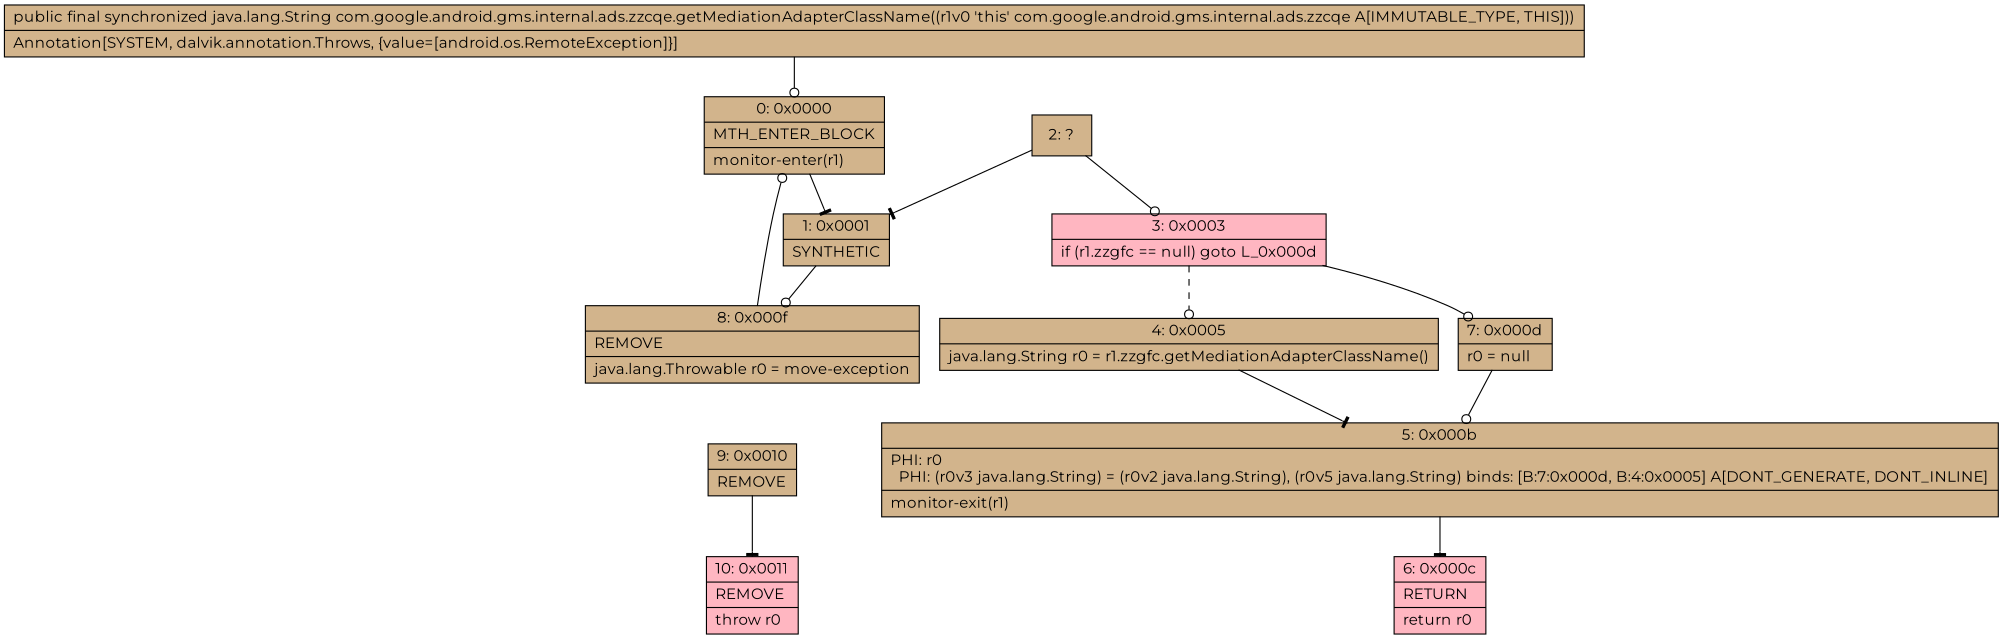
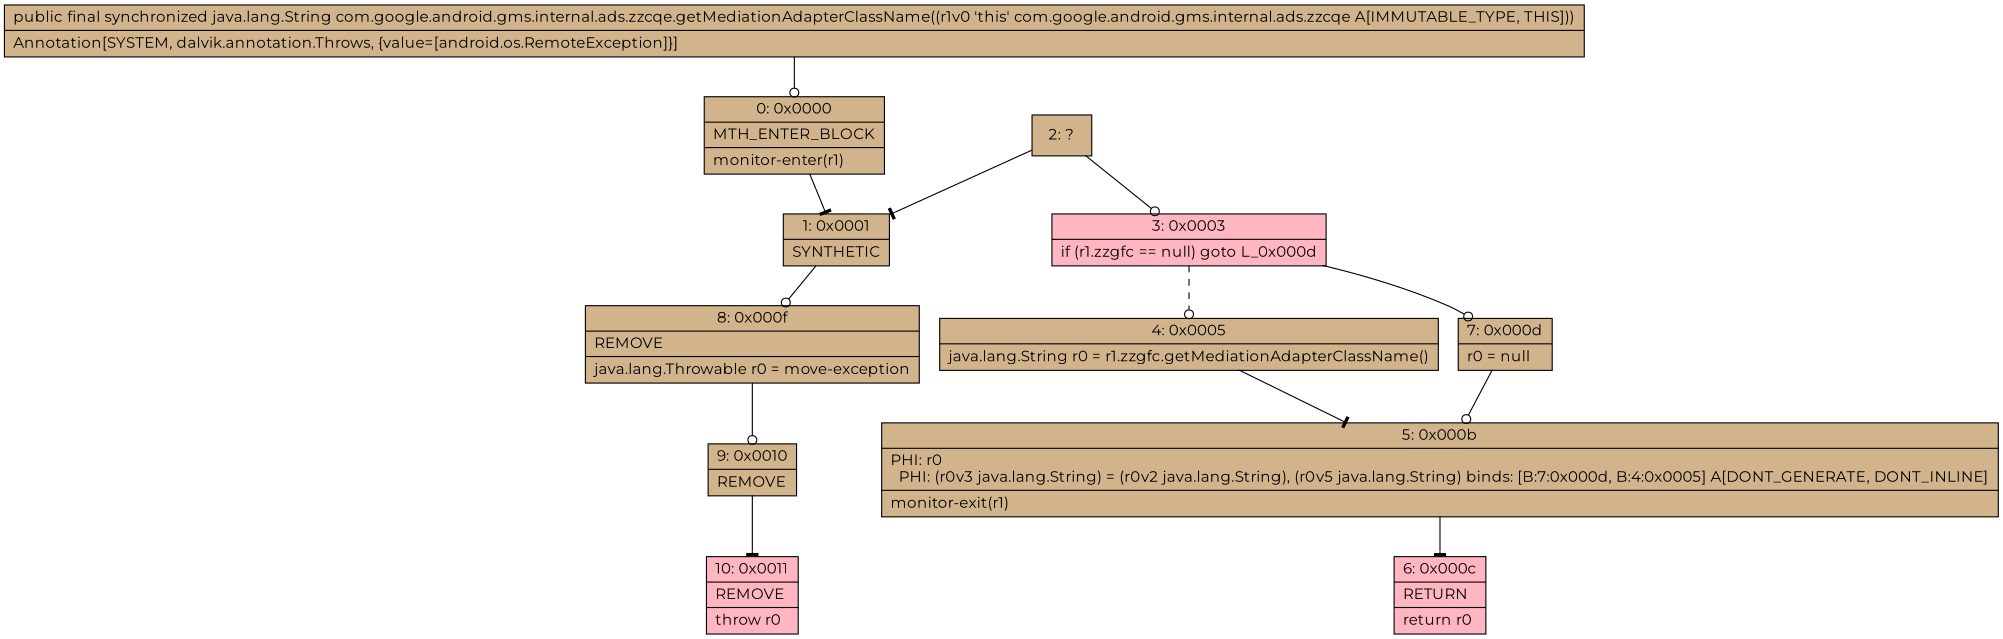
edge "8: 0x000f" -> "0: 0x0000": now "8: 0x000f" -> "9: 0x0010"
